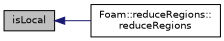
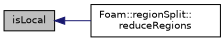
node "Foam::reduceRegions:: reduceRegions": label "Foam::reduceRegions:: reduceRegions" -> "Foam::regionSplit:: reduceRegions"
